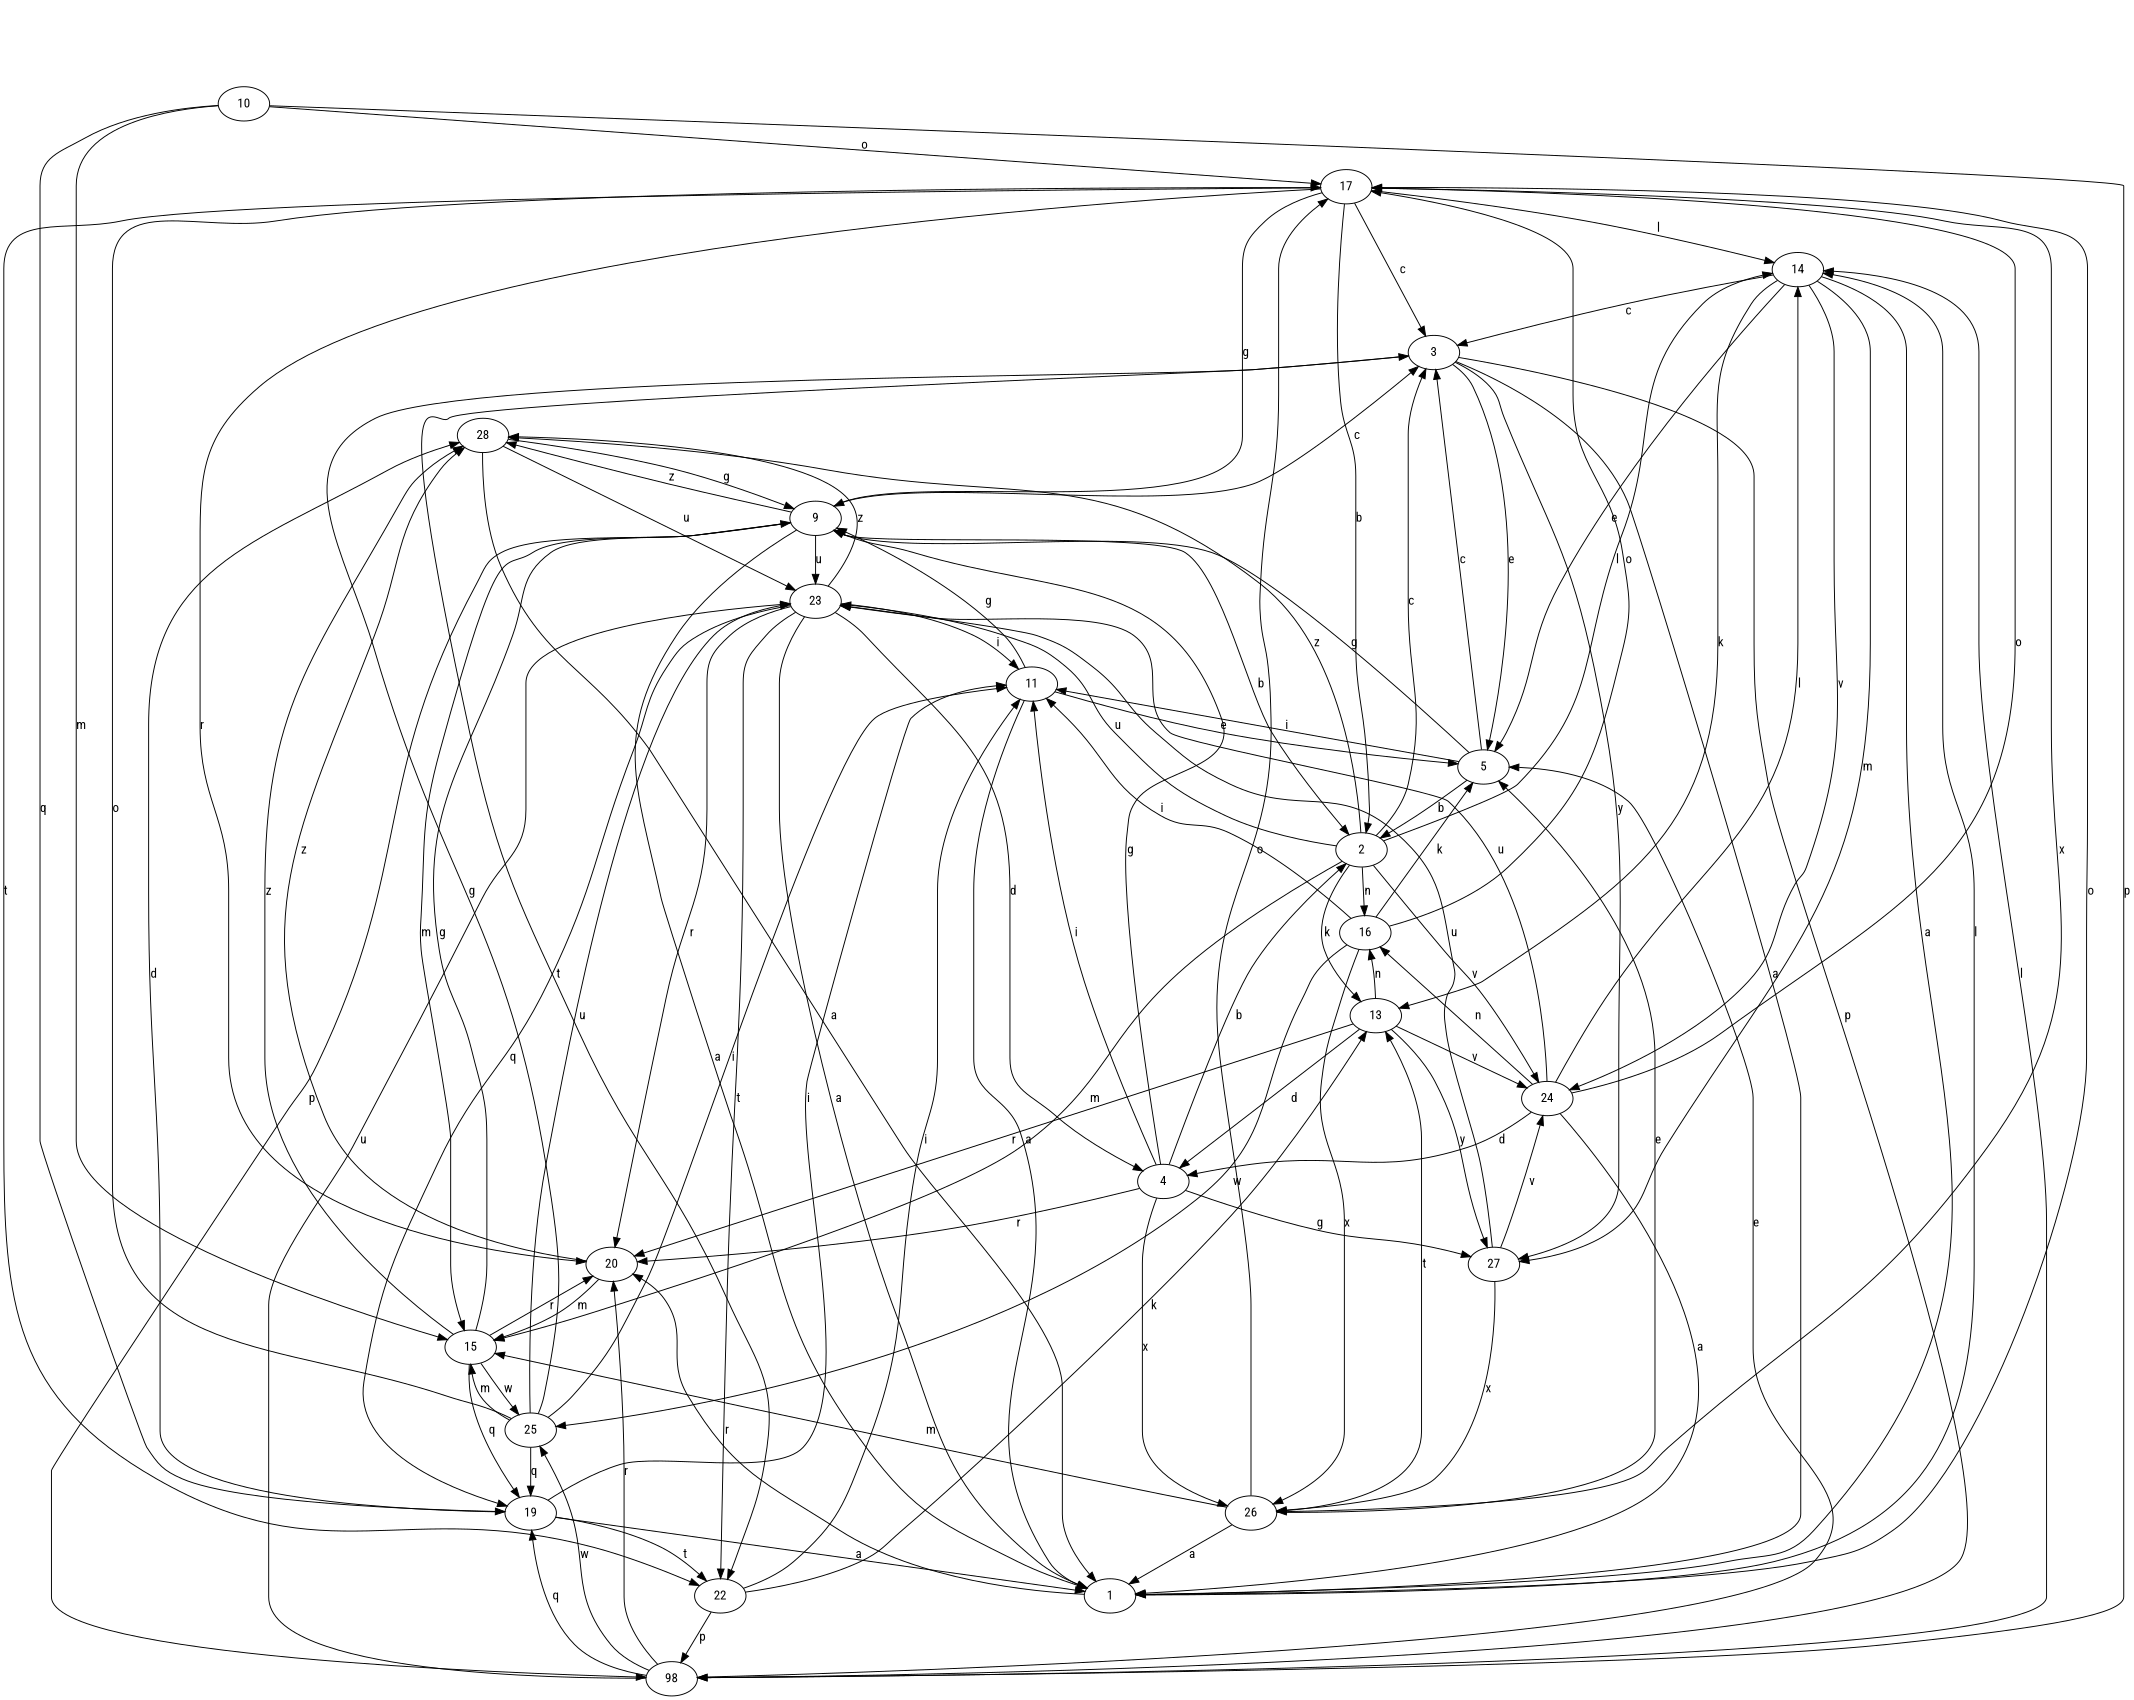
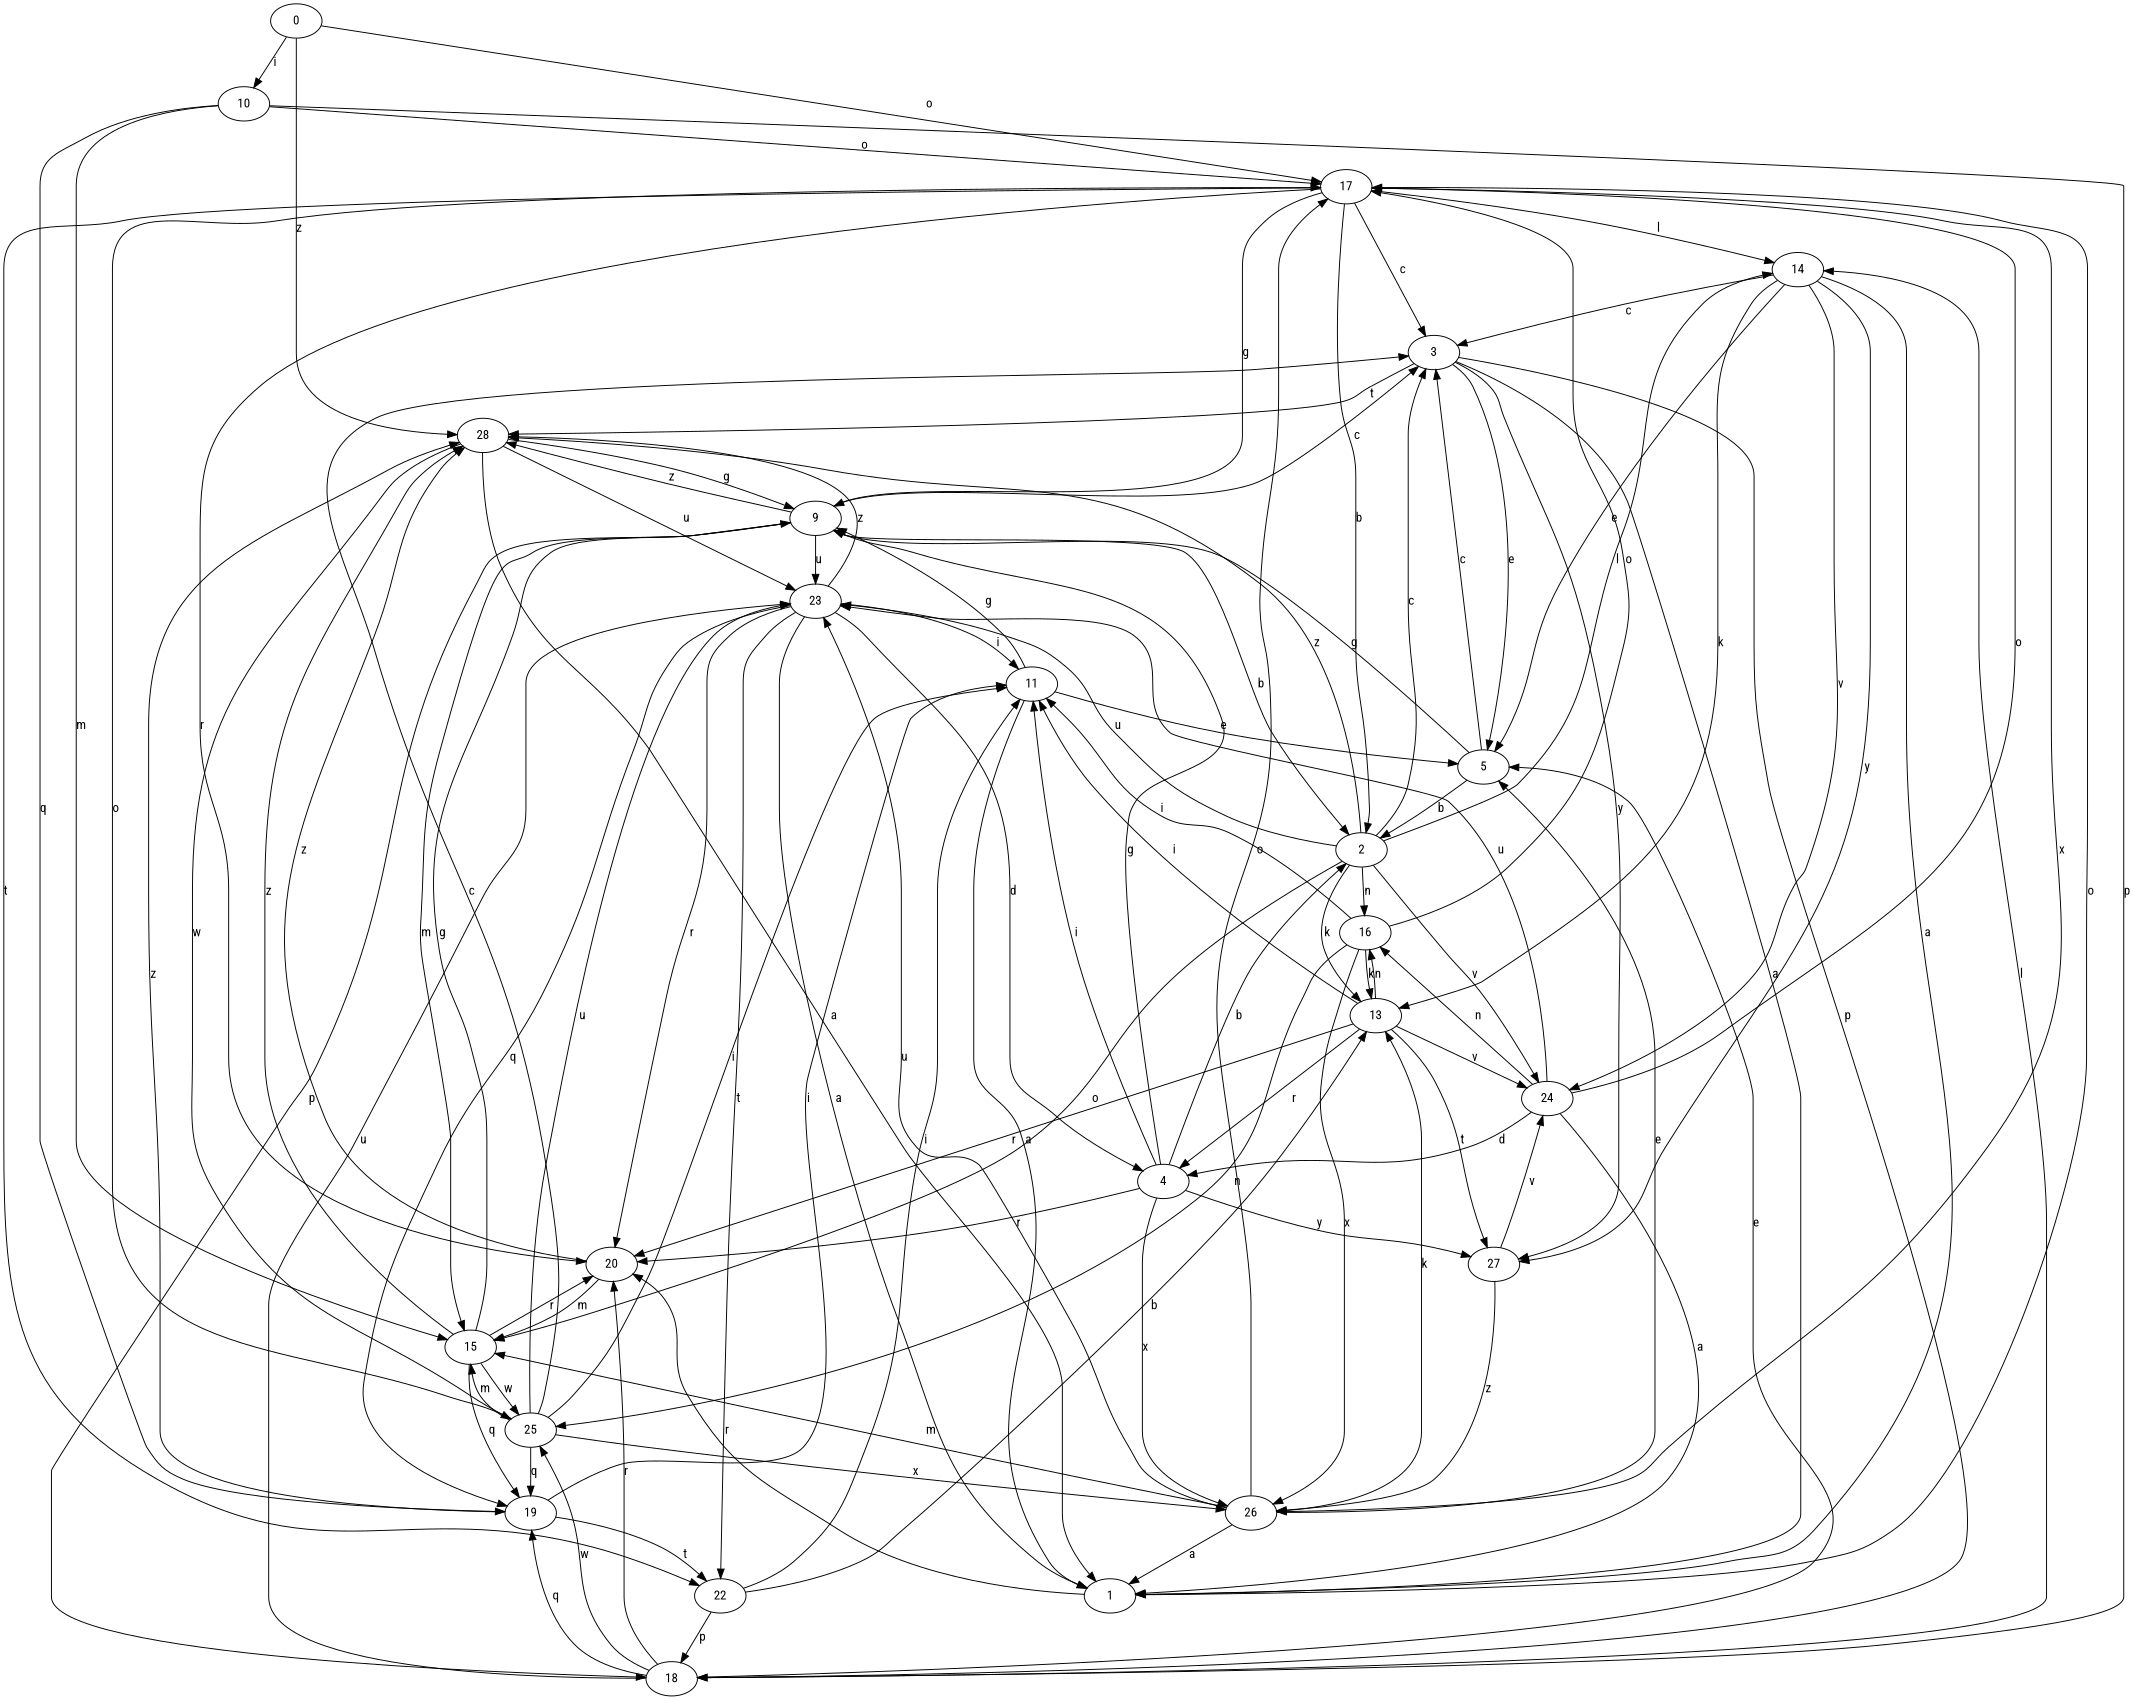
node "0": added
edge "3" -> "22": now "3" -> "28"
edge "5" -> "11": now "13" -> "11"
edge "24" -> "14": removed, label "l"
edge "14" -> "27": label "m" -> "y"
edge "27" -> "23": now "26" -> "23"
edge "16" -> "5": now "16" -> "13"
edge "25" -> "3": label "g" -> "c"
edge "28" -> "25": added, label "w"
edge "19" -> "28": label "d" -> "z"
edge "9" -> "1": removed, label "a"
edge "2" -> "15": label "m" -> "o"
edge "13" -> "4": label "d" -> "r"
edge "13" -> "27": label "y" -> "t"
edge "16" -> "25": label "w" -> "n"
edge "4" -> "27": label "g" -> "y"
edge "1" -> "14": removed, label "l"
edge "26" -> "13": label "t" -> "k"
edge "22" -> "13": label "k" -> "b"
edge "27" -> "26": label "x" -> "z"
edge "25" -> "26": added, label "x"
edge "19" -> "1": removed, label "a"
node "98": label "98" -> "18"
